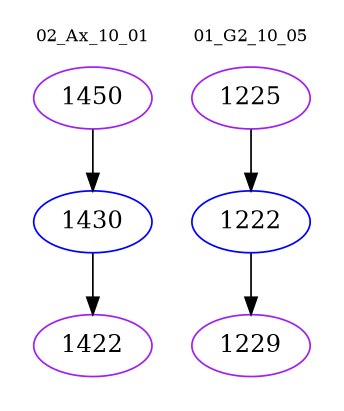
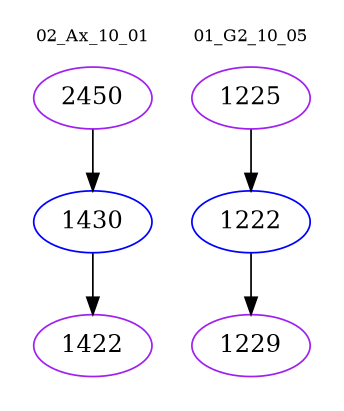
node "1450": label "1450" -> "2450"
